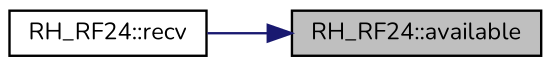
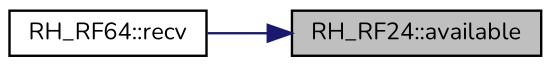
node "RH_RF24::recv": label "RH_RF24::recv" -> "RH_RF64::recv"
